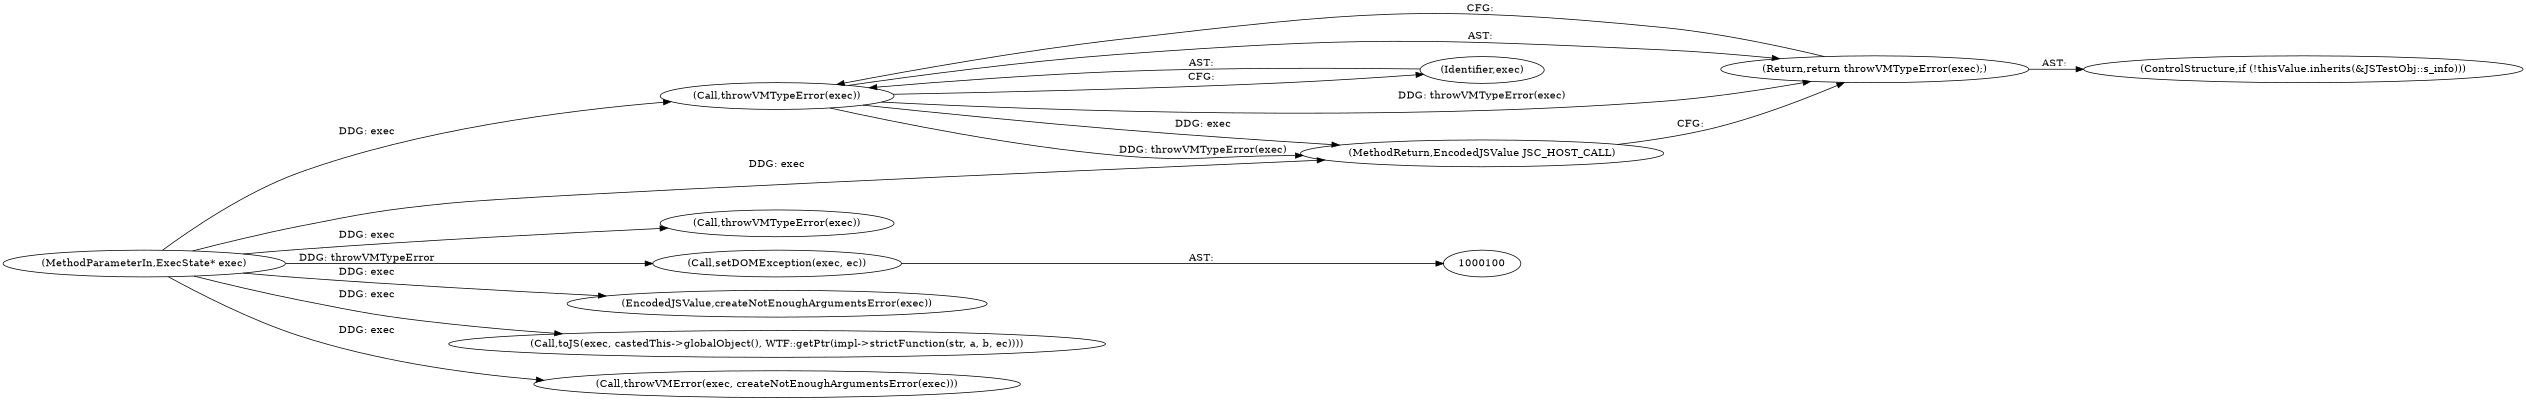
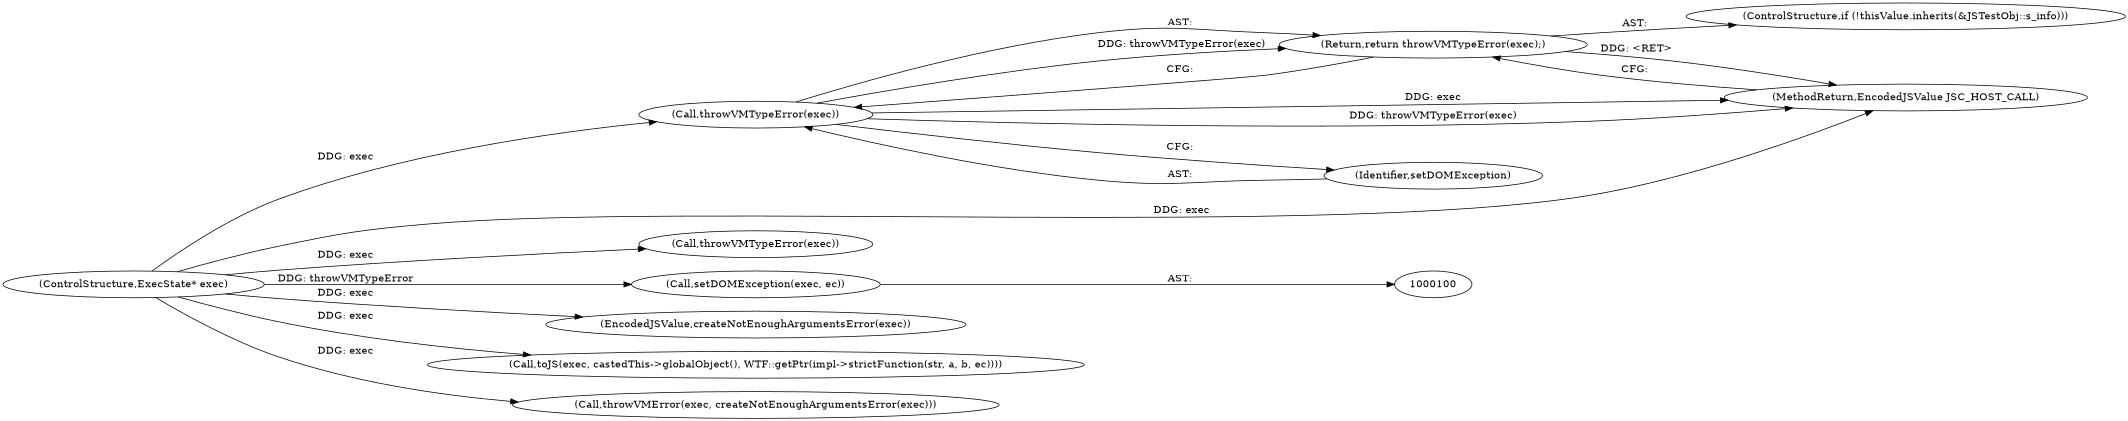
edge "(Return,return throwVMTypeError(exec);)" -> "(MethodReturn,EncodedJSValue JSC_HOST_CALL)": added, label "DDG: <RET>"
node "(Identifier,exec)": label "(Identifier,exec)" -> "(Identifier,setDOMException)"
node "(MethodParameterIn,ExecState* exec)": label "(MethodParameterIn,ExecState* exec)" -> "(ControlStructure,ExecState* exec)"
